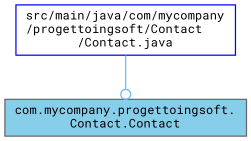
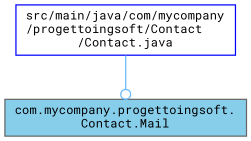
node "com.mycompany.progettoingsoft. Contact.Contact": label "com.mycompany.progettoingsoft. Contact.Contact" -> "com.mycompany.progettoingsoft. Contact.Mail"
